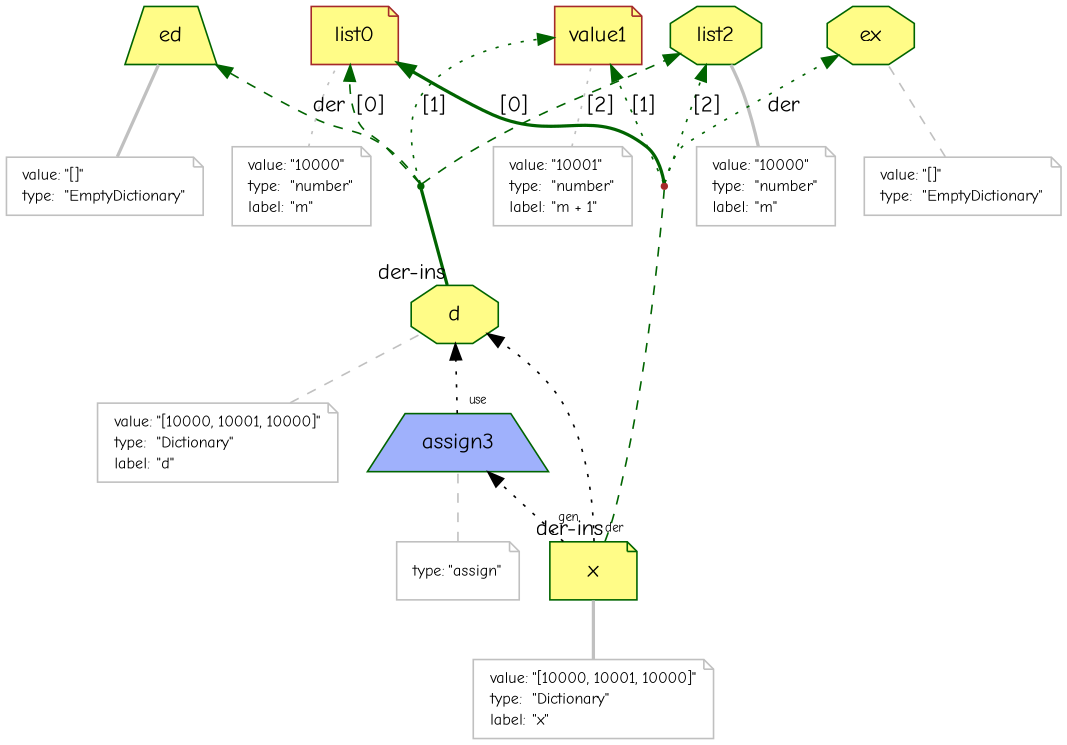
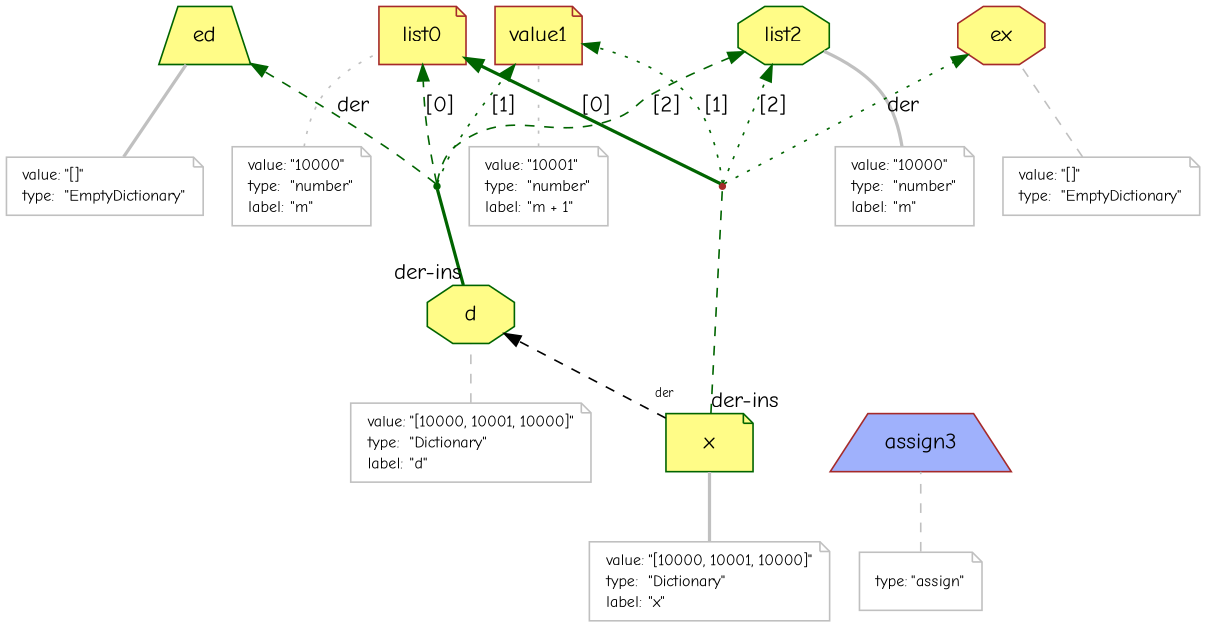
node "ex": color darkgreen -> brown
edge "assign3" -> "d": removed
edge "x" -> "d": style dotted -> dashed
node "assign3": color darkgreen -> brown
edge "x" -> "assign3": removed
